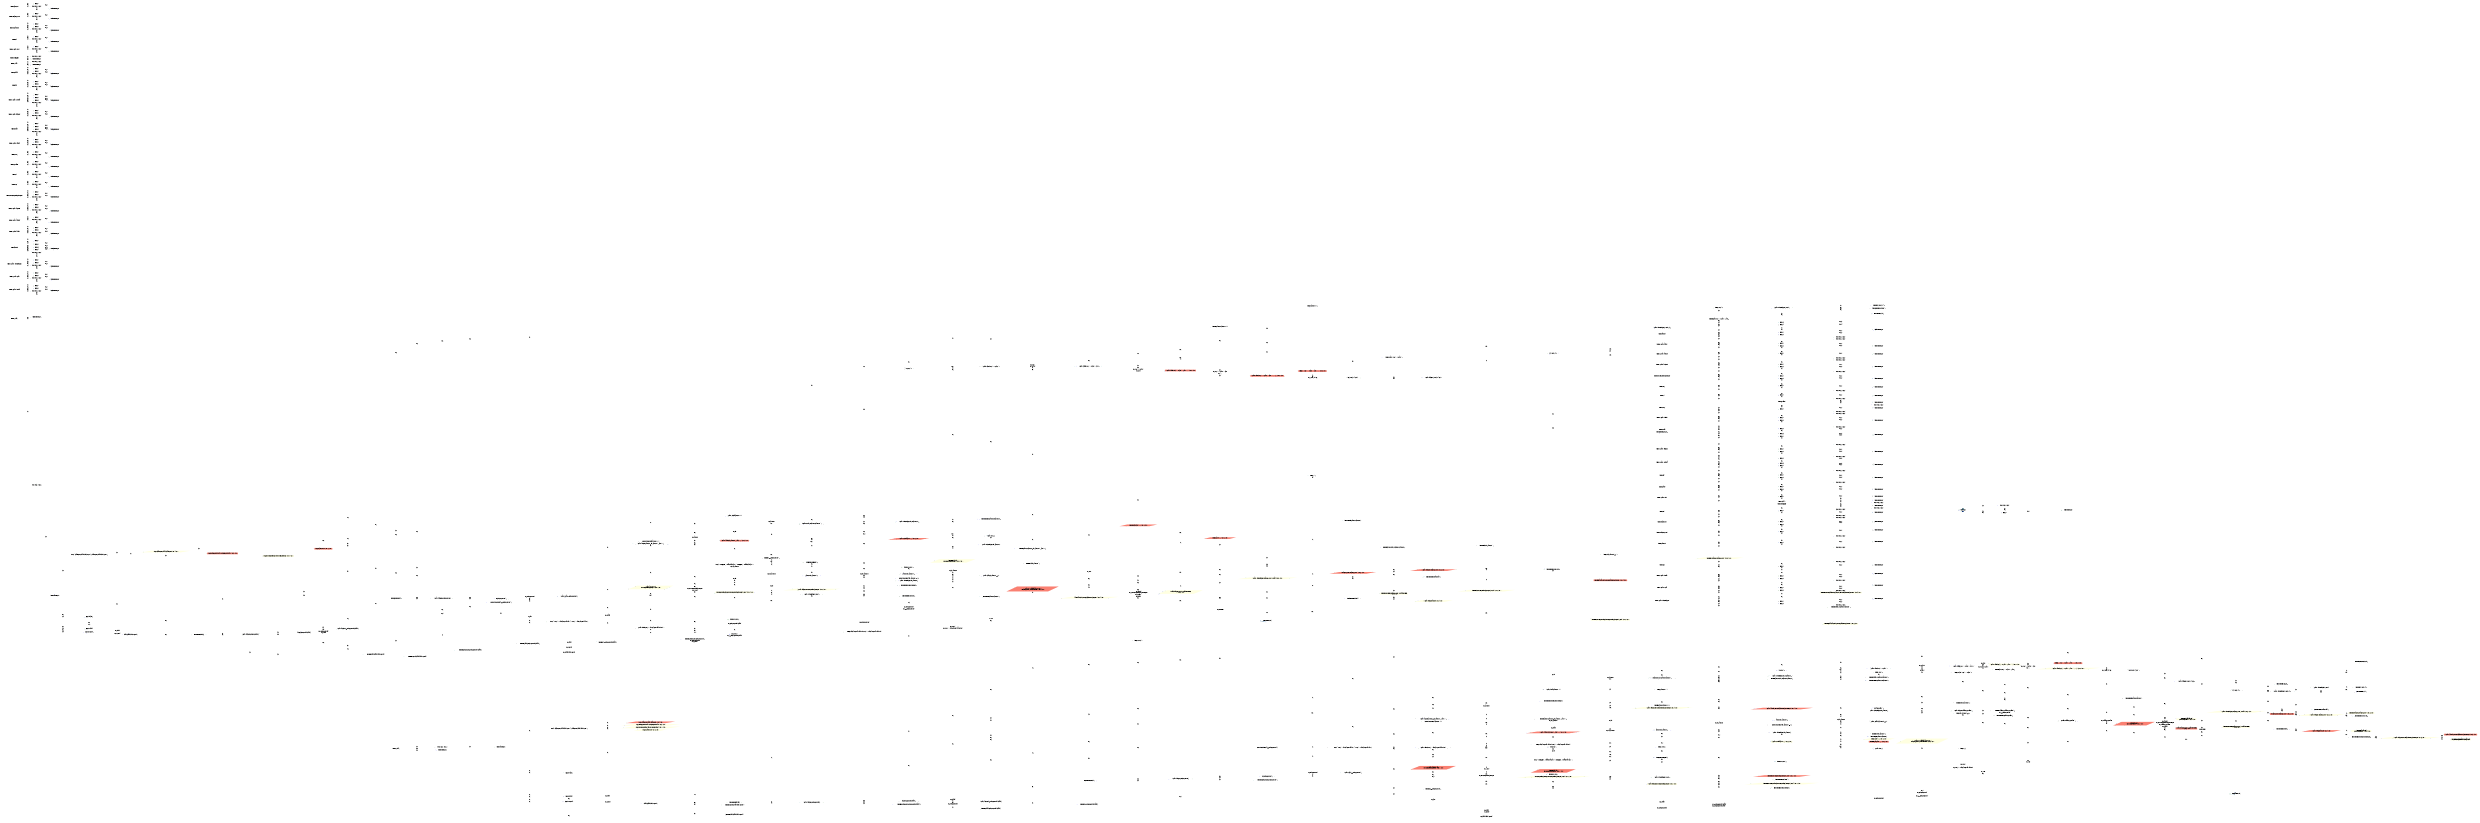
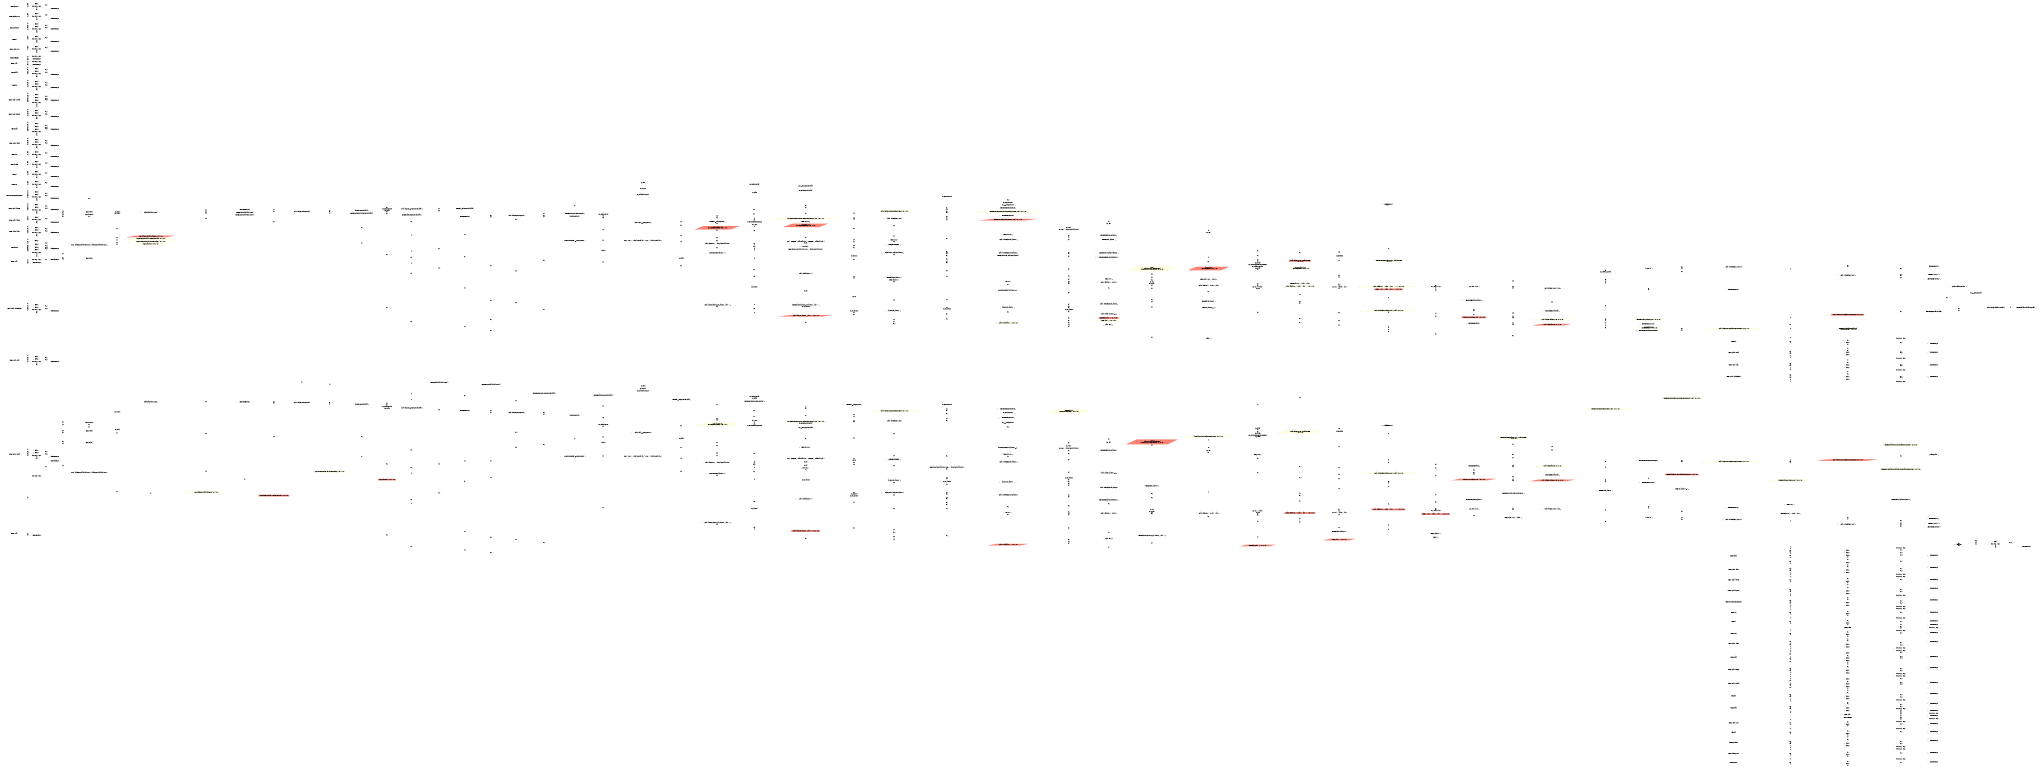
edge "(AsWeakPtr,AsWeakPtr())" -> "(<operator>.fieldAccess,weak_factory_.GetWeakPtr)": now "(FIELD_IDENTIFIER,GetWeakPtr,GetWeakPtr)" -> "(<operator>.fieldAccess,weak_factory_.GetWeakPtr)"
